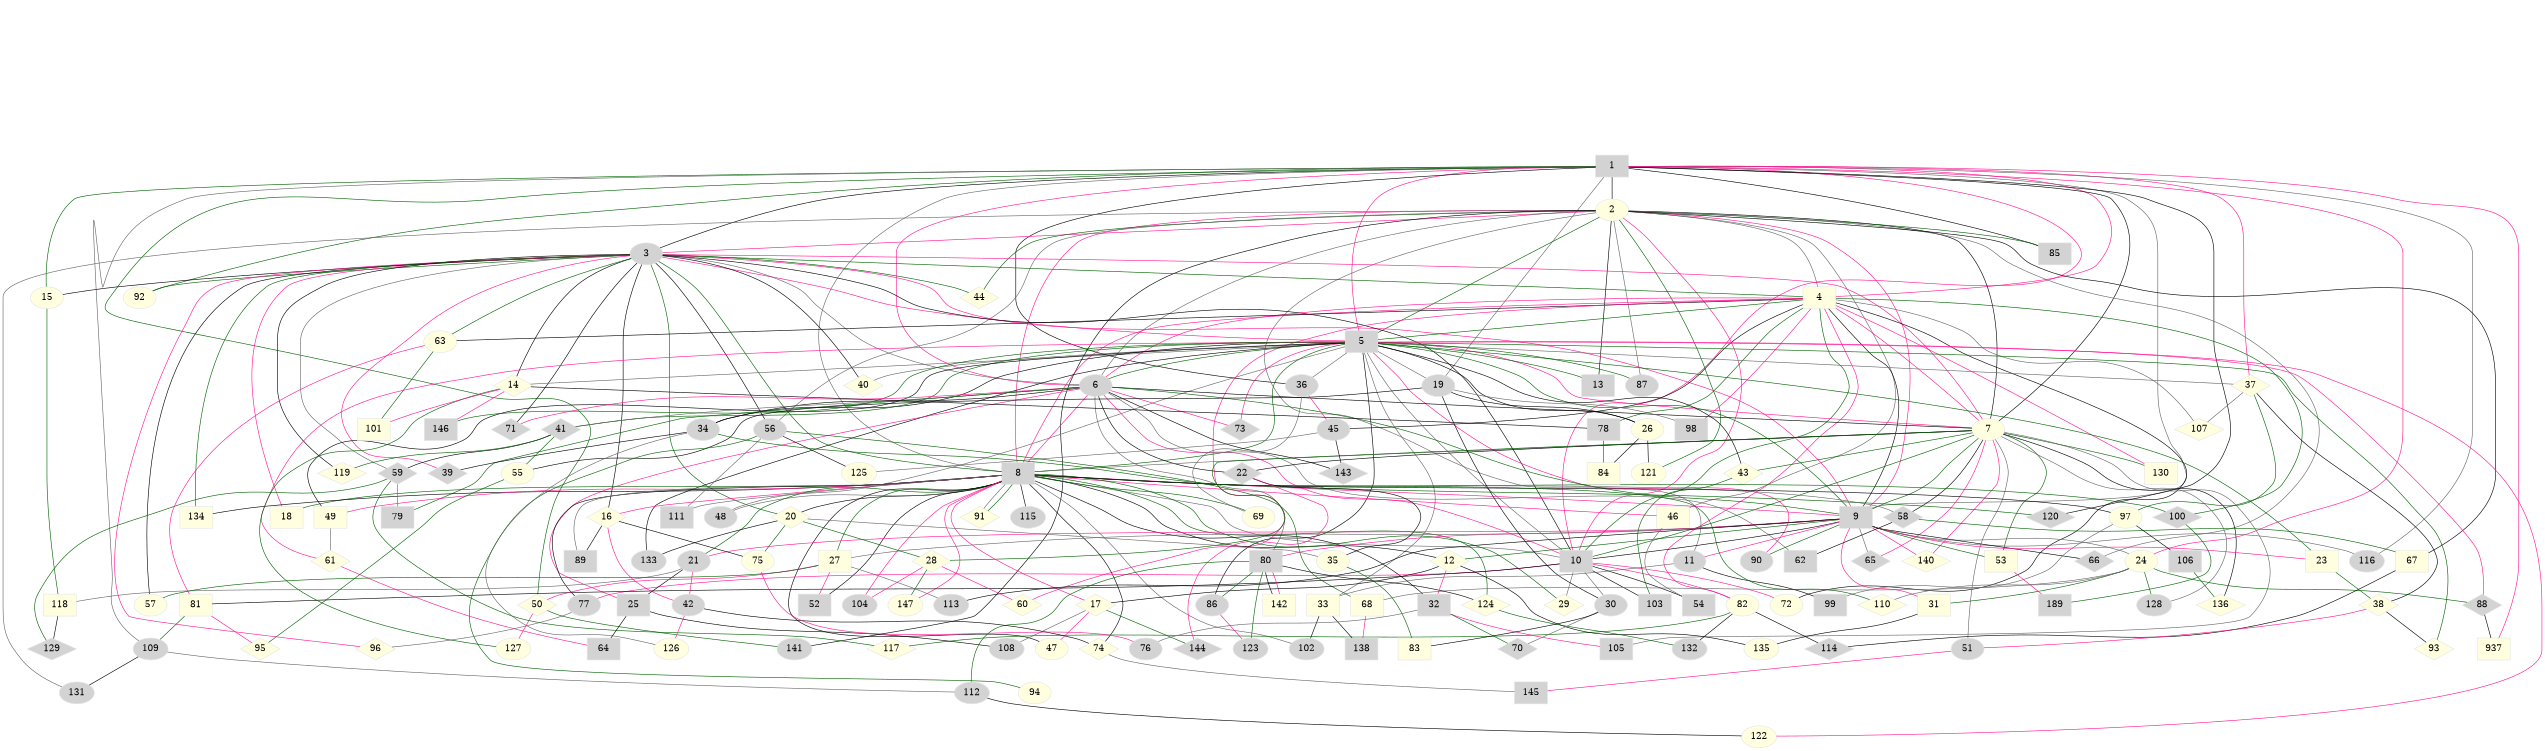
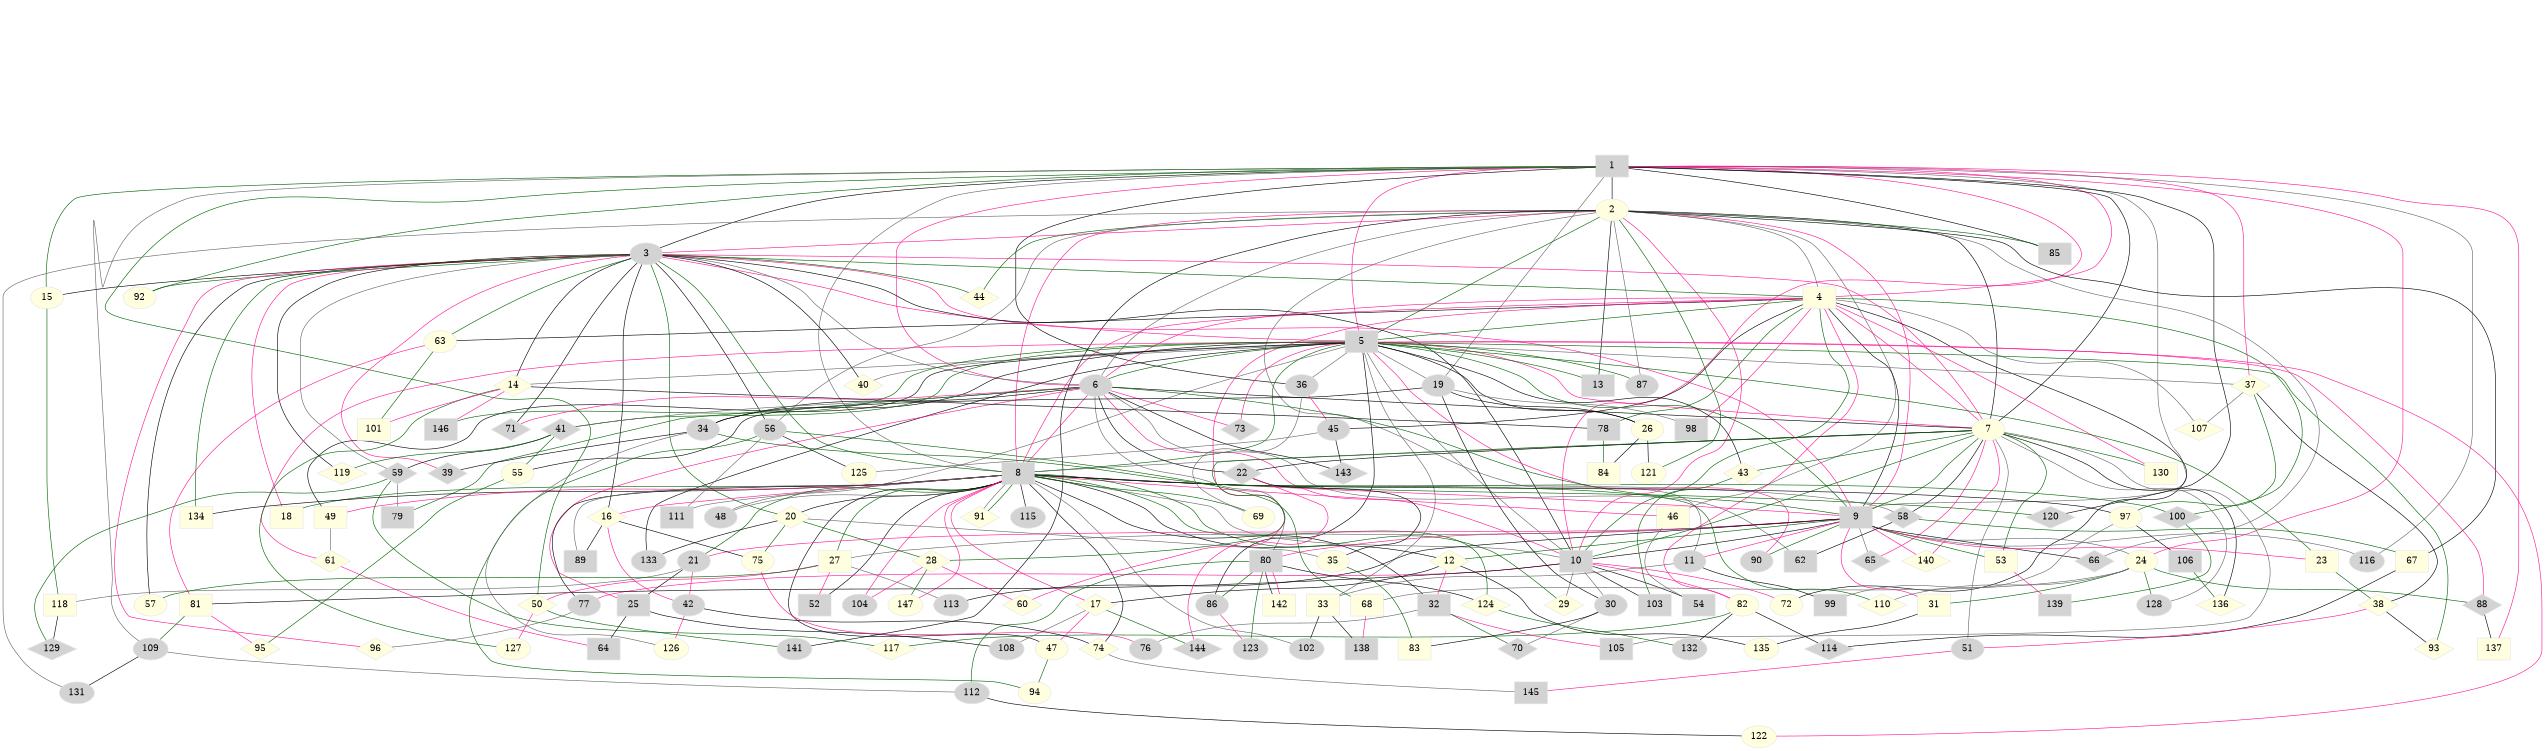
node "189": label "189" -> "139"
node "937": label "937" -> "137"
edge "47" -- "94": added
